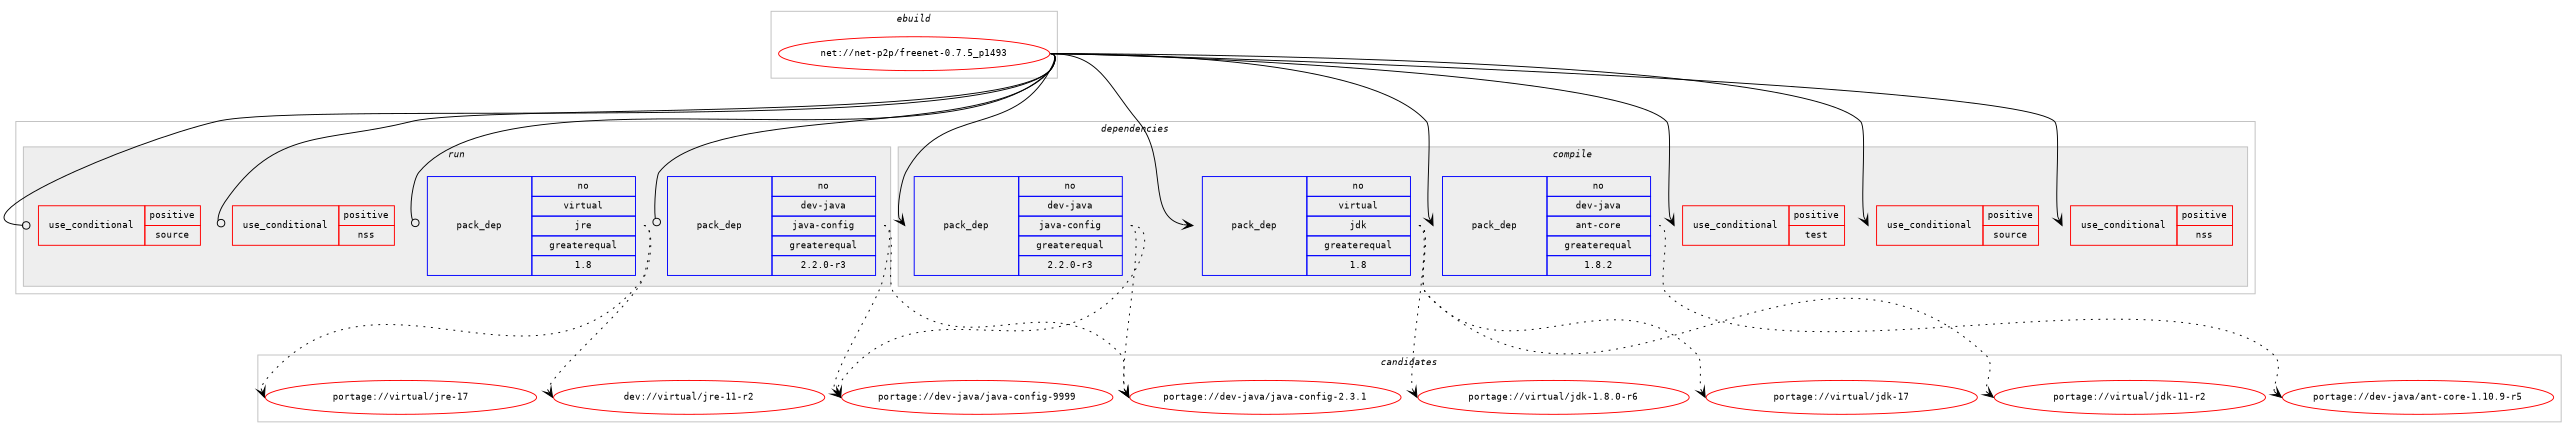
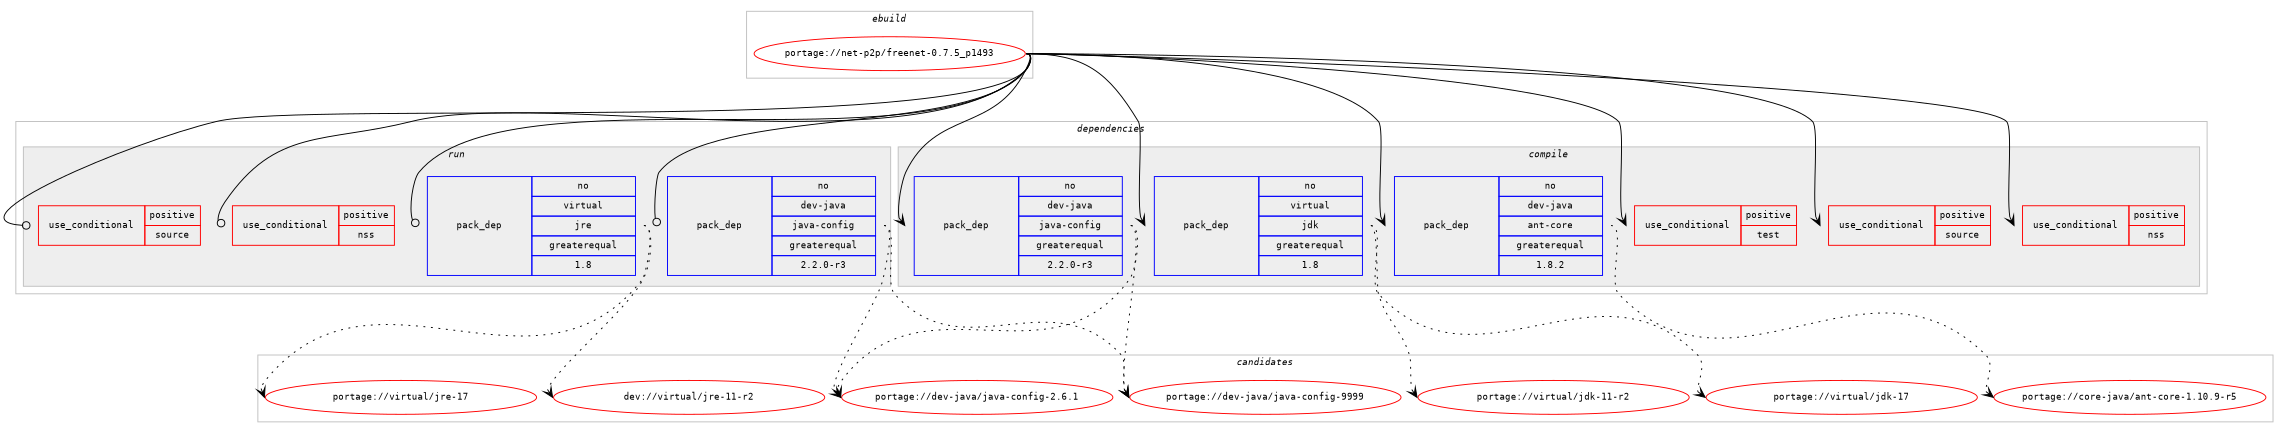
node "net://net-p2p/freenet-0.7.5_p1493": label "net://net-p2p/freenet-0.7.5_p1493" -> "portage://net-p2p/freenet-0.7.5_p1493"
node "portage://dev-java/java-config-2.3.1": label "portage://dev-java/java-config-2.3.1" -> "portage://dev-java/java-config-2.6.1"
node "portage://virtual/jdk-1.8.0-r6": removed
node "portage://dev-java/ant-core-1.10.9-r5": label "portage://dev-java/ant-core-1.10.9-r5" -> "portage://core-java/ant-core-1.10.9-r5"
